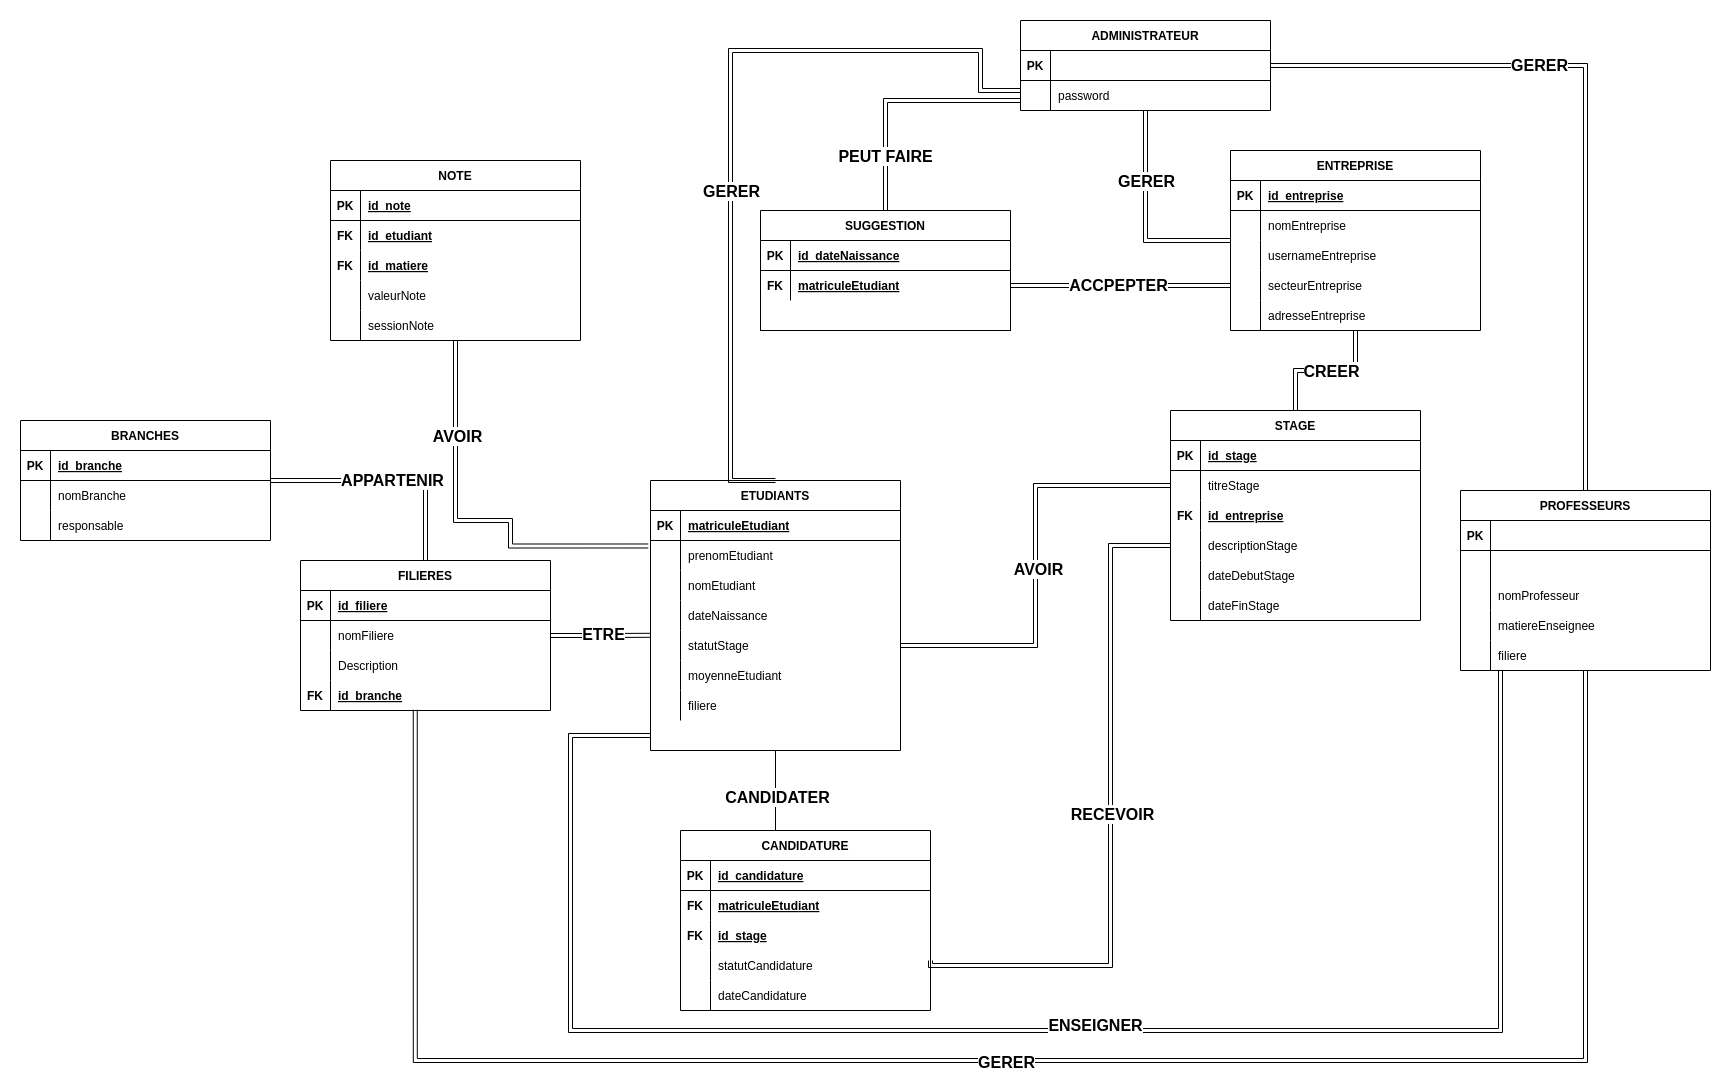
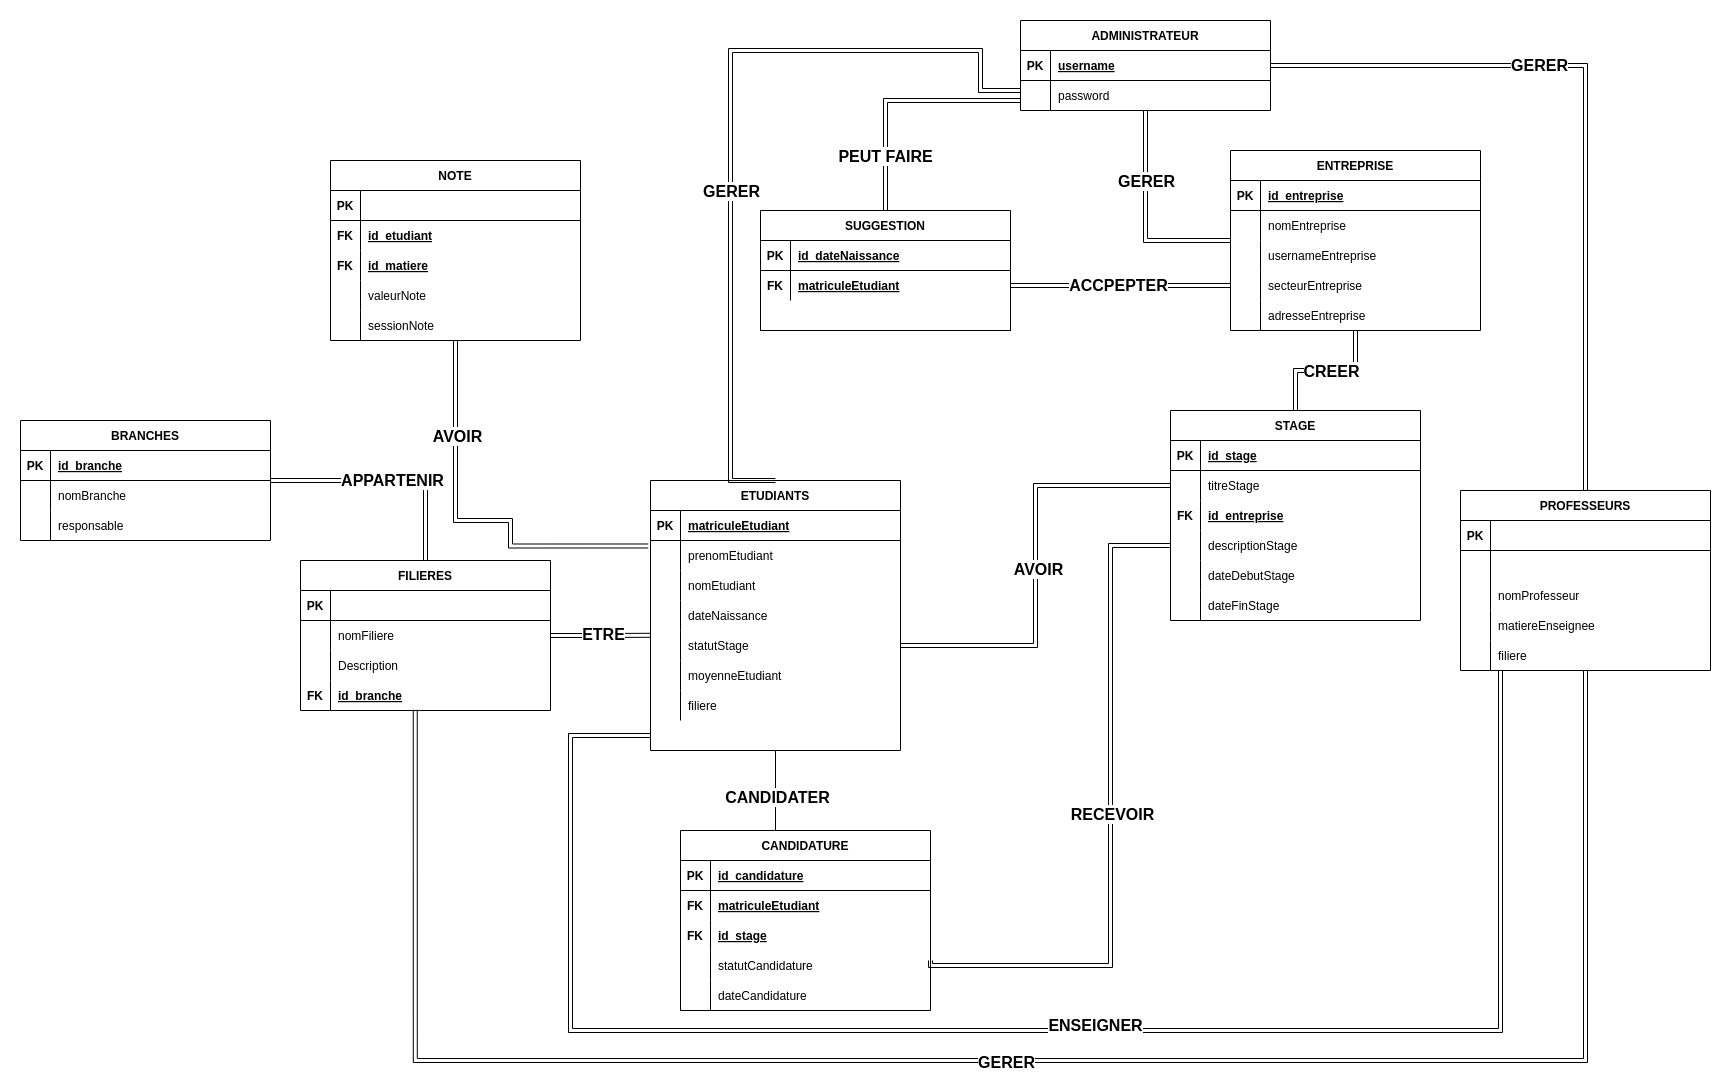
node "username": added
node "id_note": removed
node "id_filiere": removed
